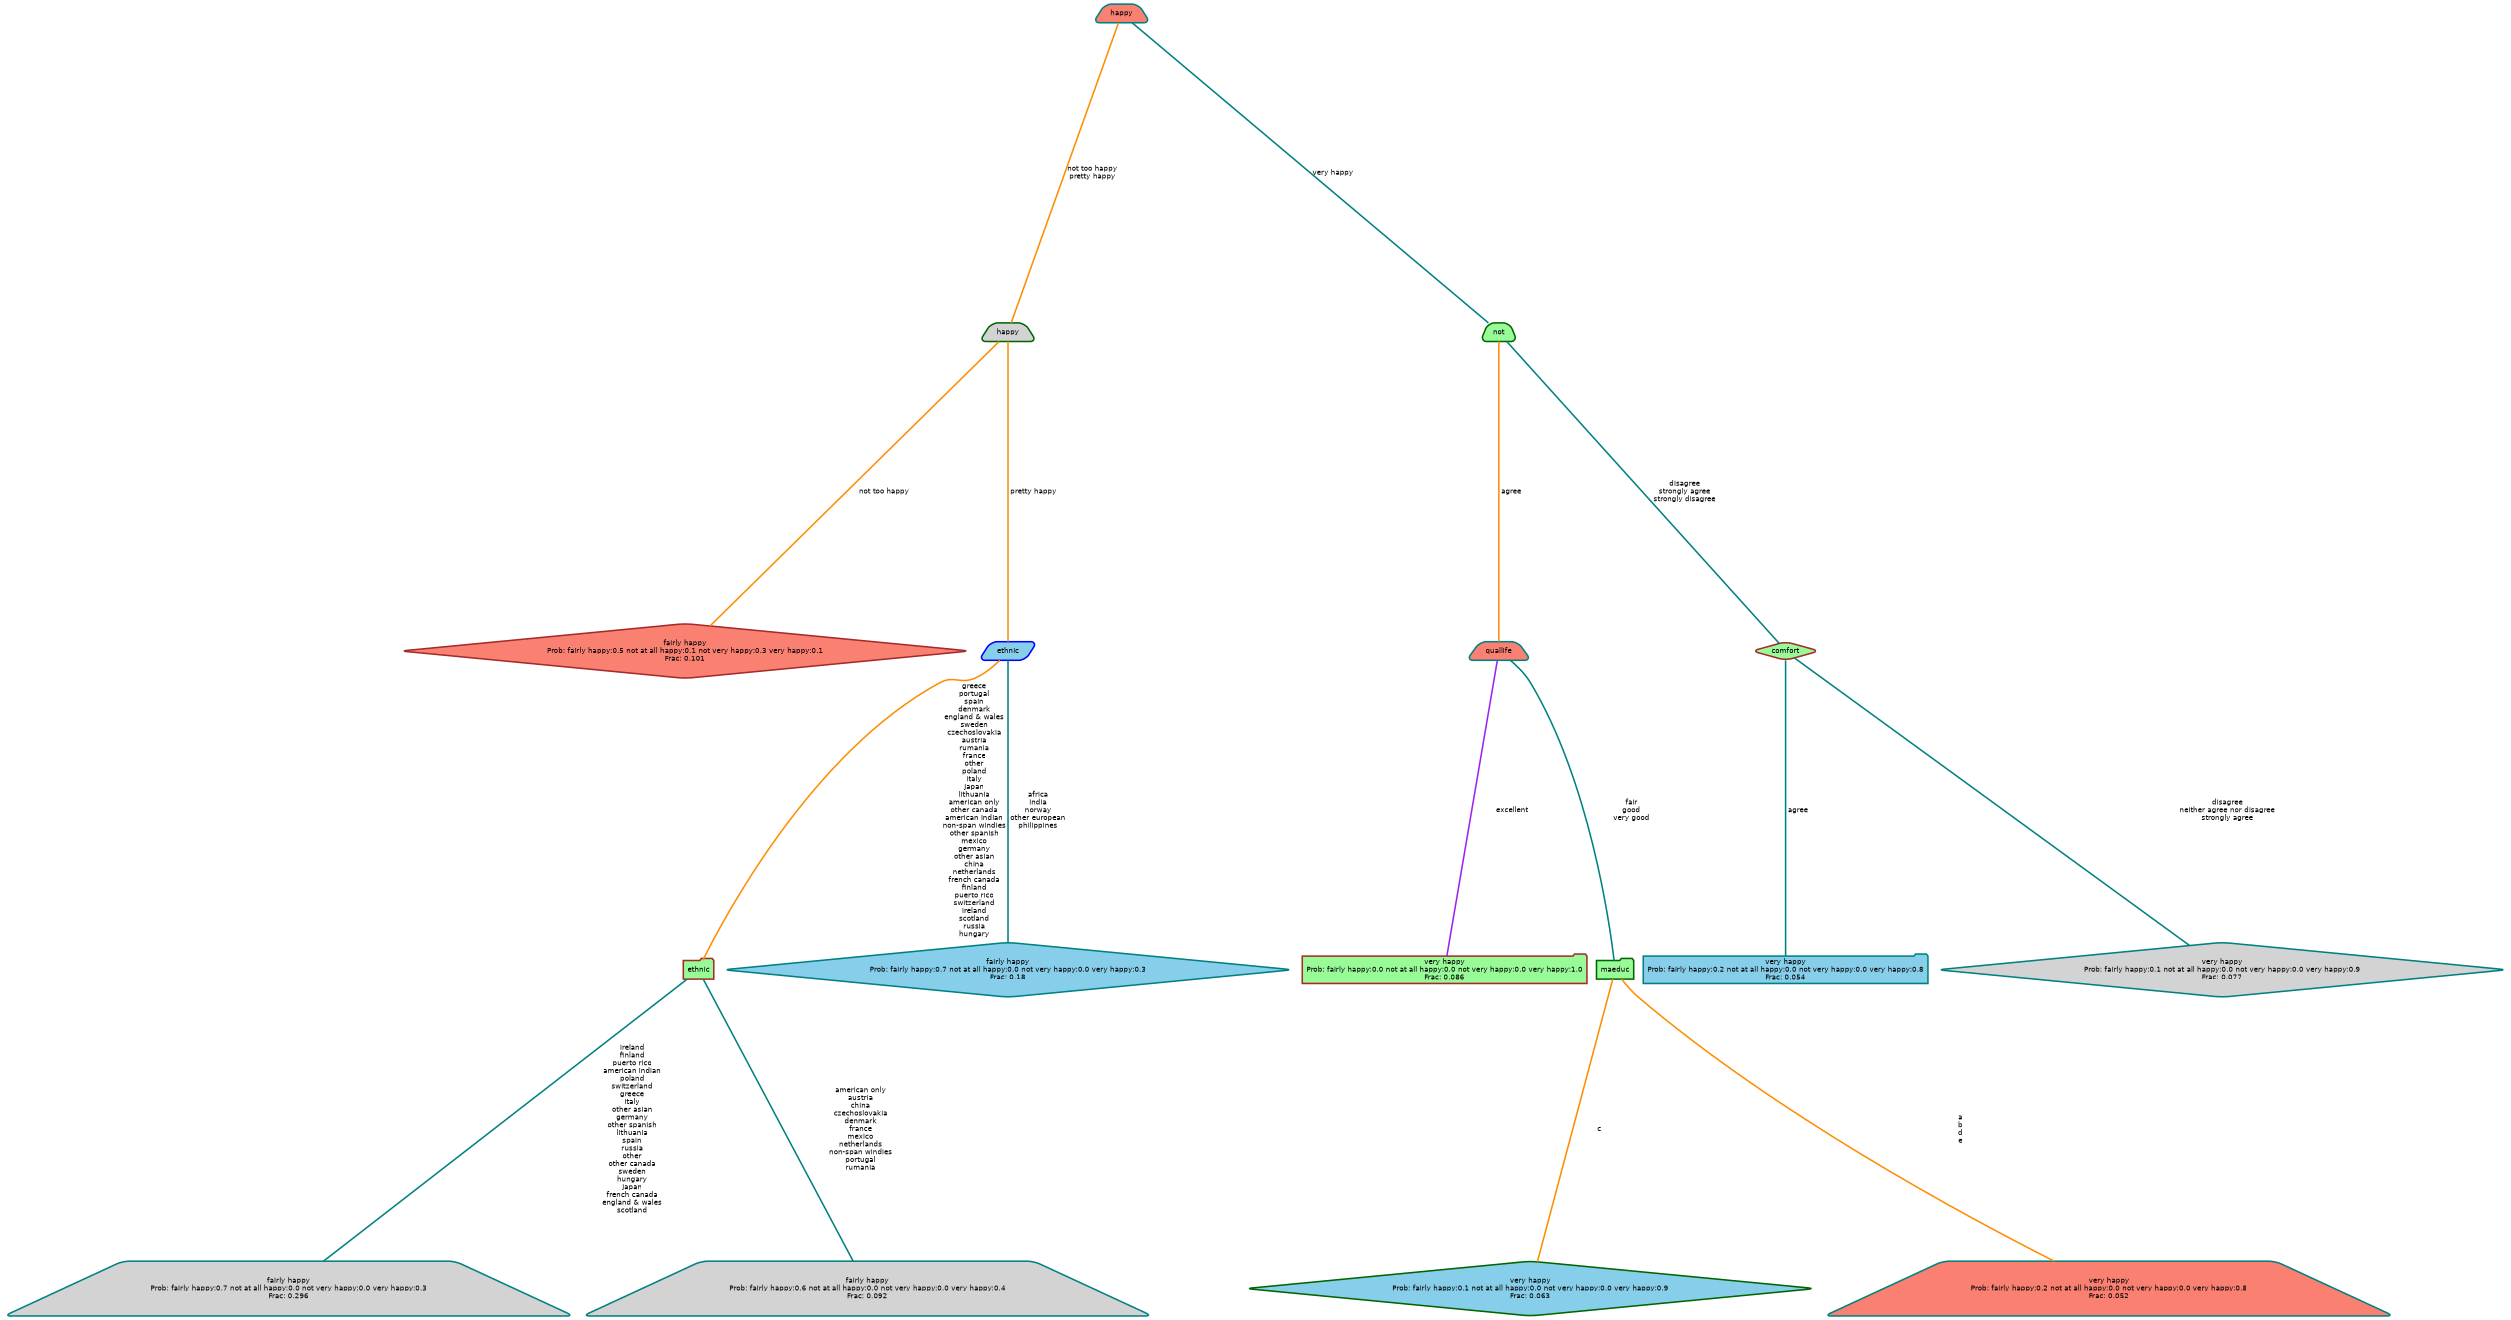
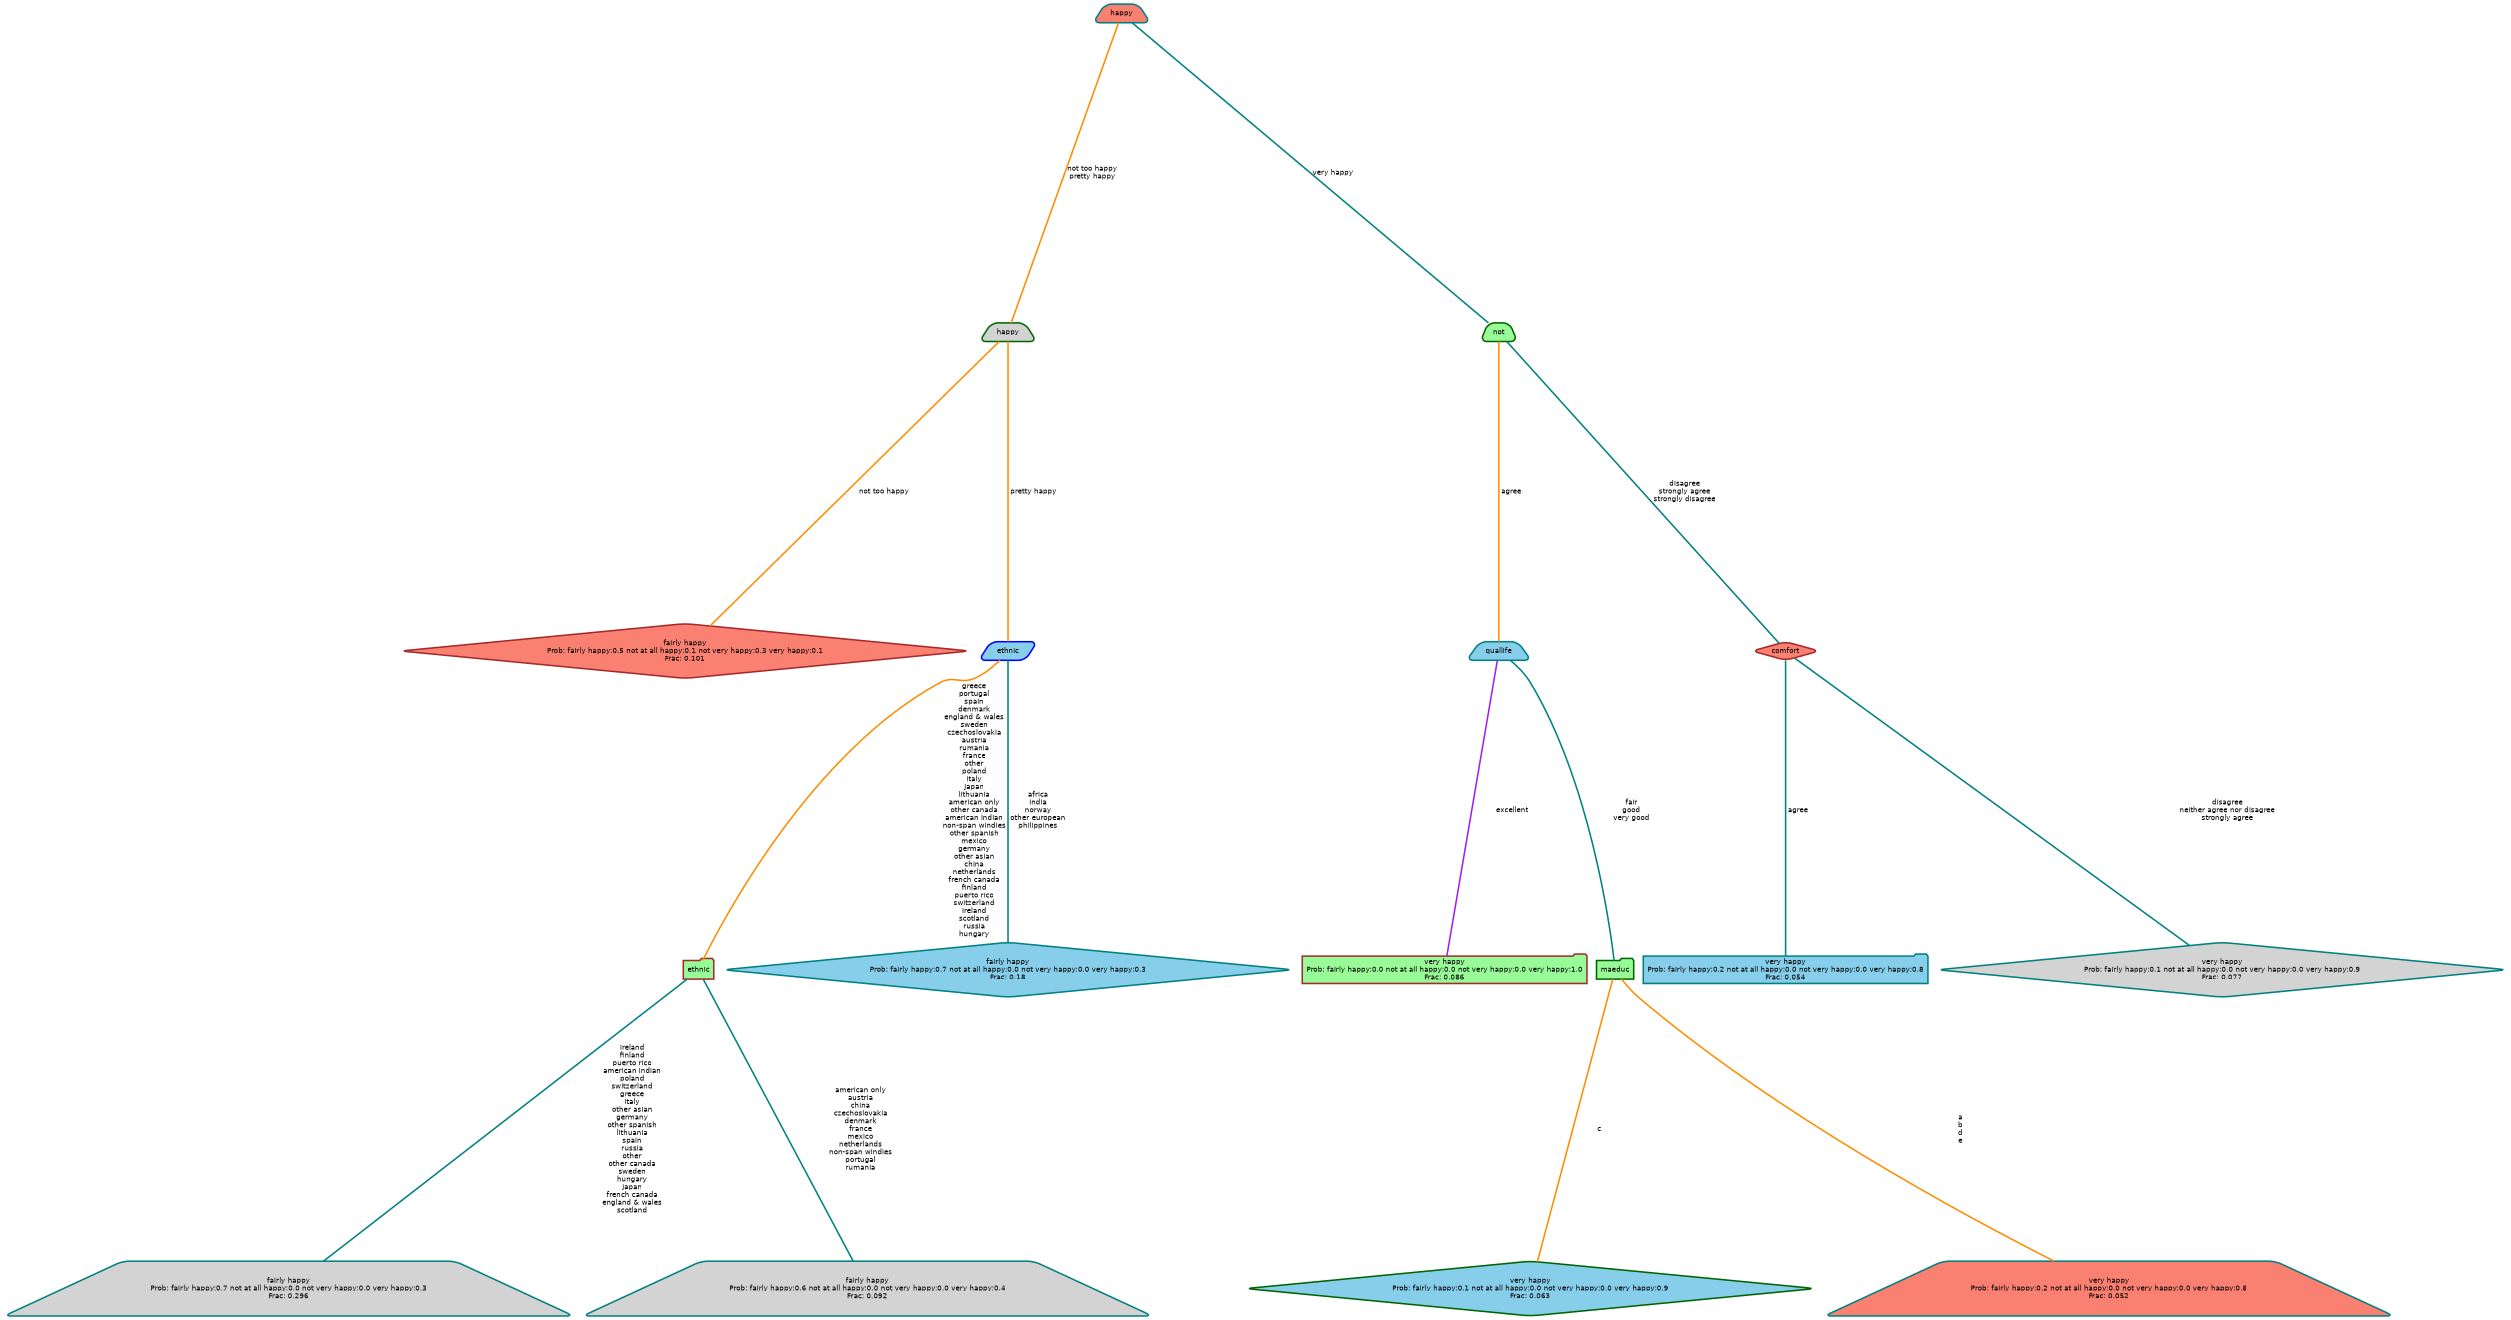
node "quallife": fillcolor salmon -> skyblue
node "comfort": fillcolor palegreen -> salmon
